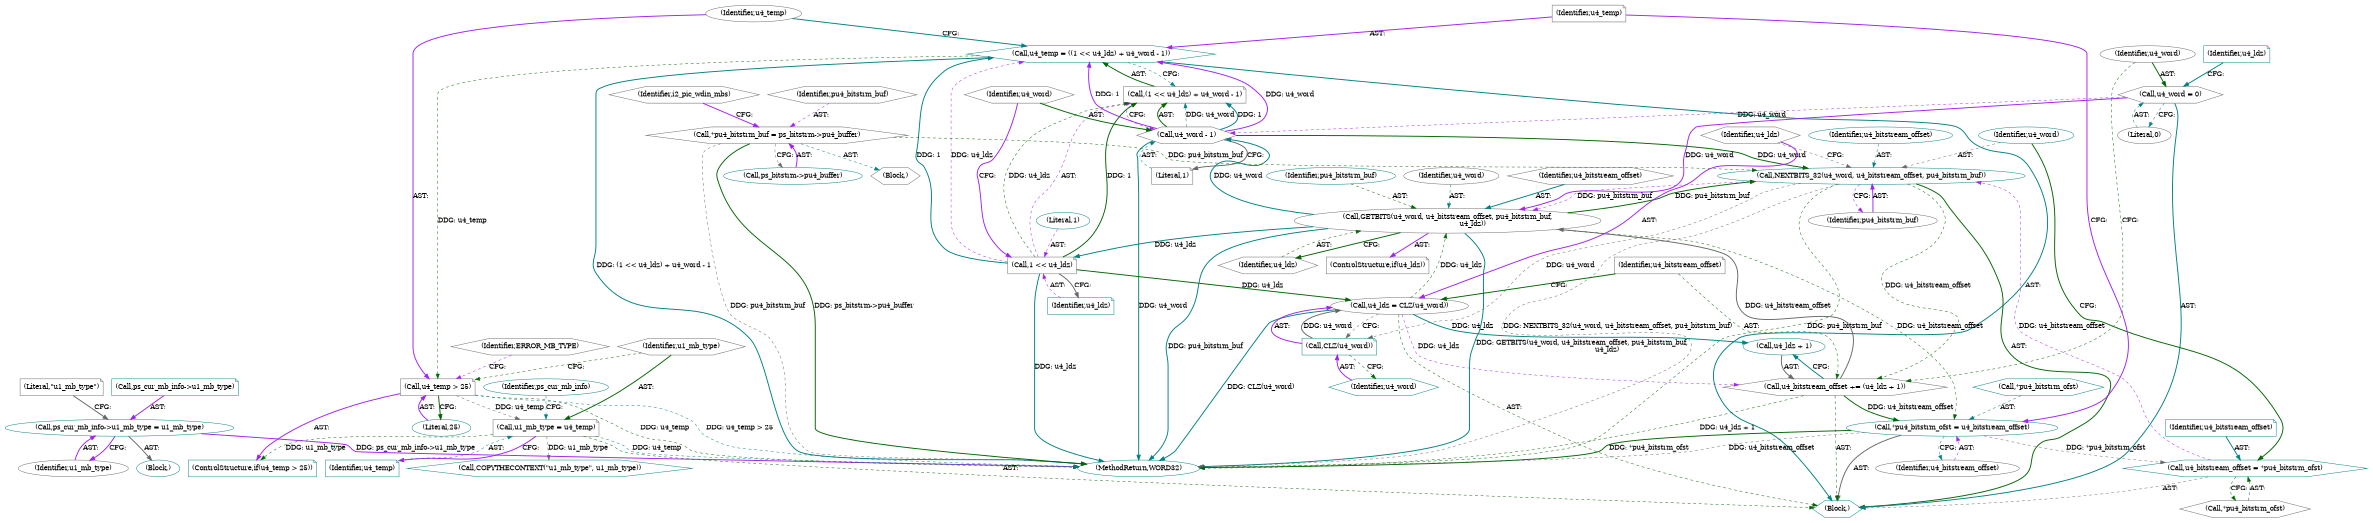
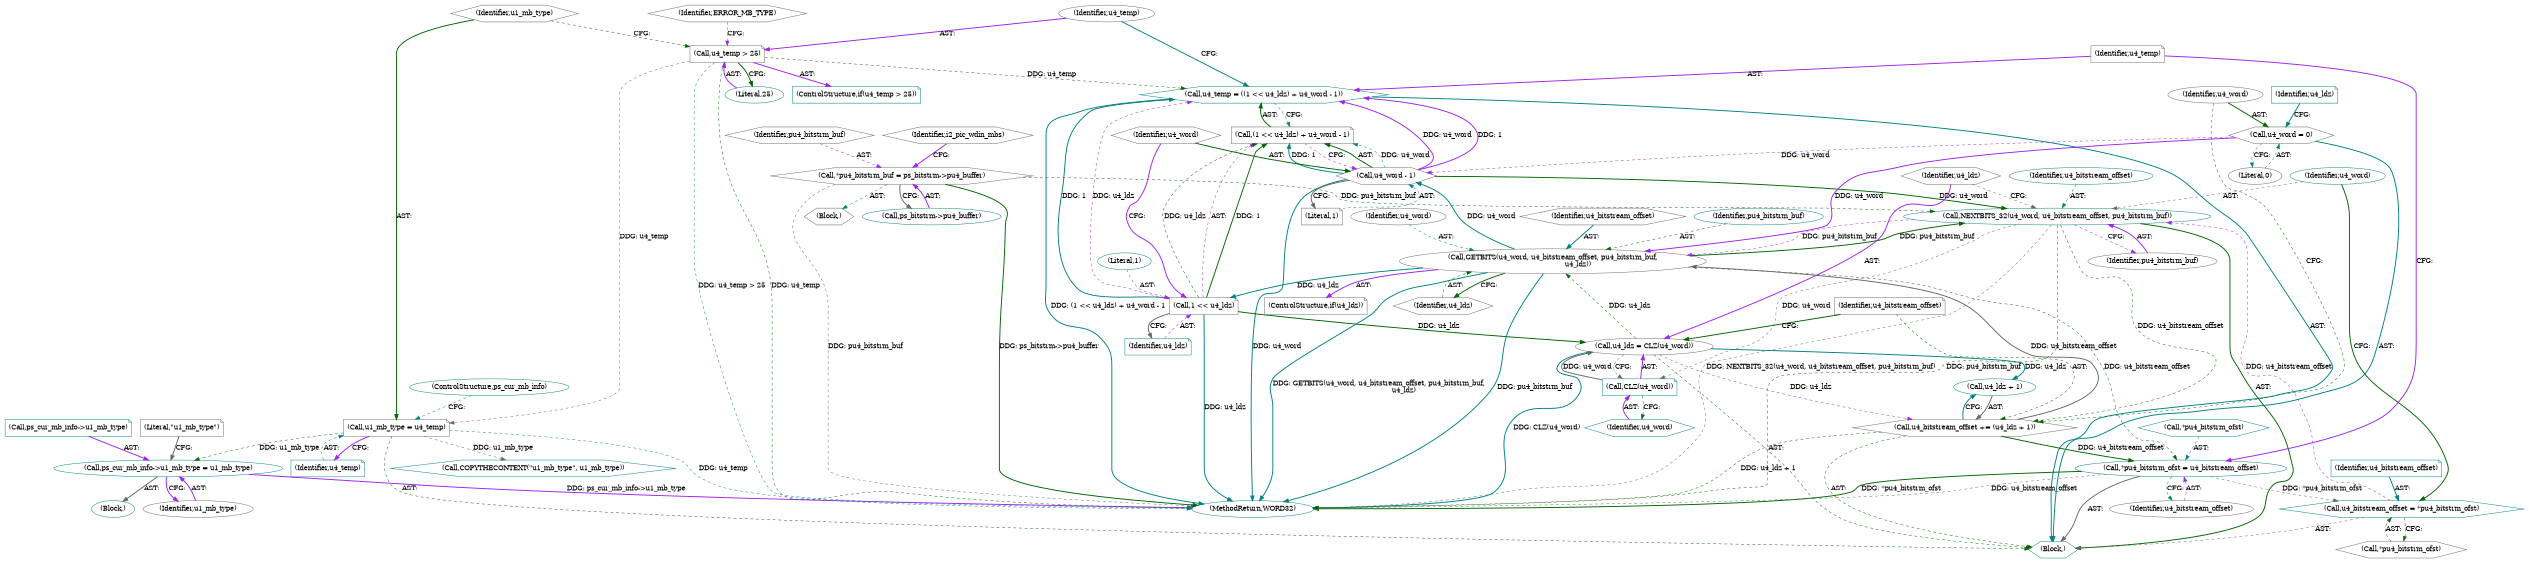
edge "(Call,u4_temp = ((1 << u4_ldz) + u4_word - 1))" -> "(Call,u4_temp > 25)": reversed
edge "(Call,*pu4_bitstrm_buf = ps_bitstrm->pu4_buffer)" -> "(Call,ps_bitstrm->pu4_buffer)": style dashed -> bold
node "(Identifier,ps_cur_mb_info)": label "(Identifier,ps_cur_mb_info)" -> "(ControlStructure,ps_cur_mb_info)"
edge "(Call,u1_mb_type = u4_temp)" -> "(ControlStructure,if(u4_temp > 25))": now "(Call,u1_mb_type = u4_temp)" -> "(Call,ps_cur_mb_info->u1_mb_type = u1_mb_type)"
